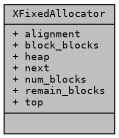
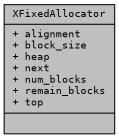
node "XFixedAllocator": text "+ block_blocks" -> "+ block_size"
